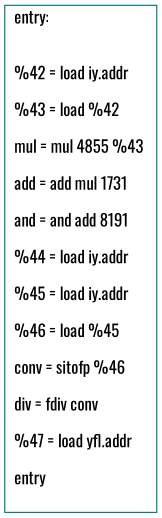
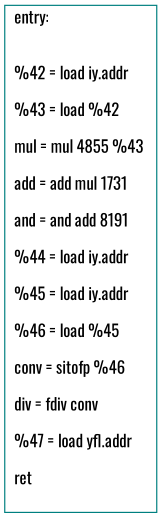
node "entry:": text "entry" -> "ret"
